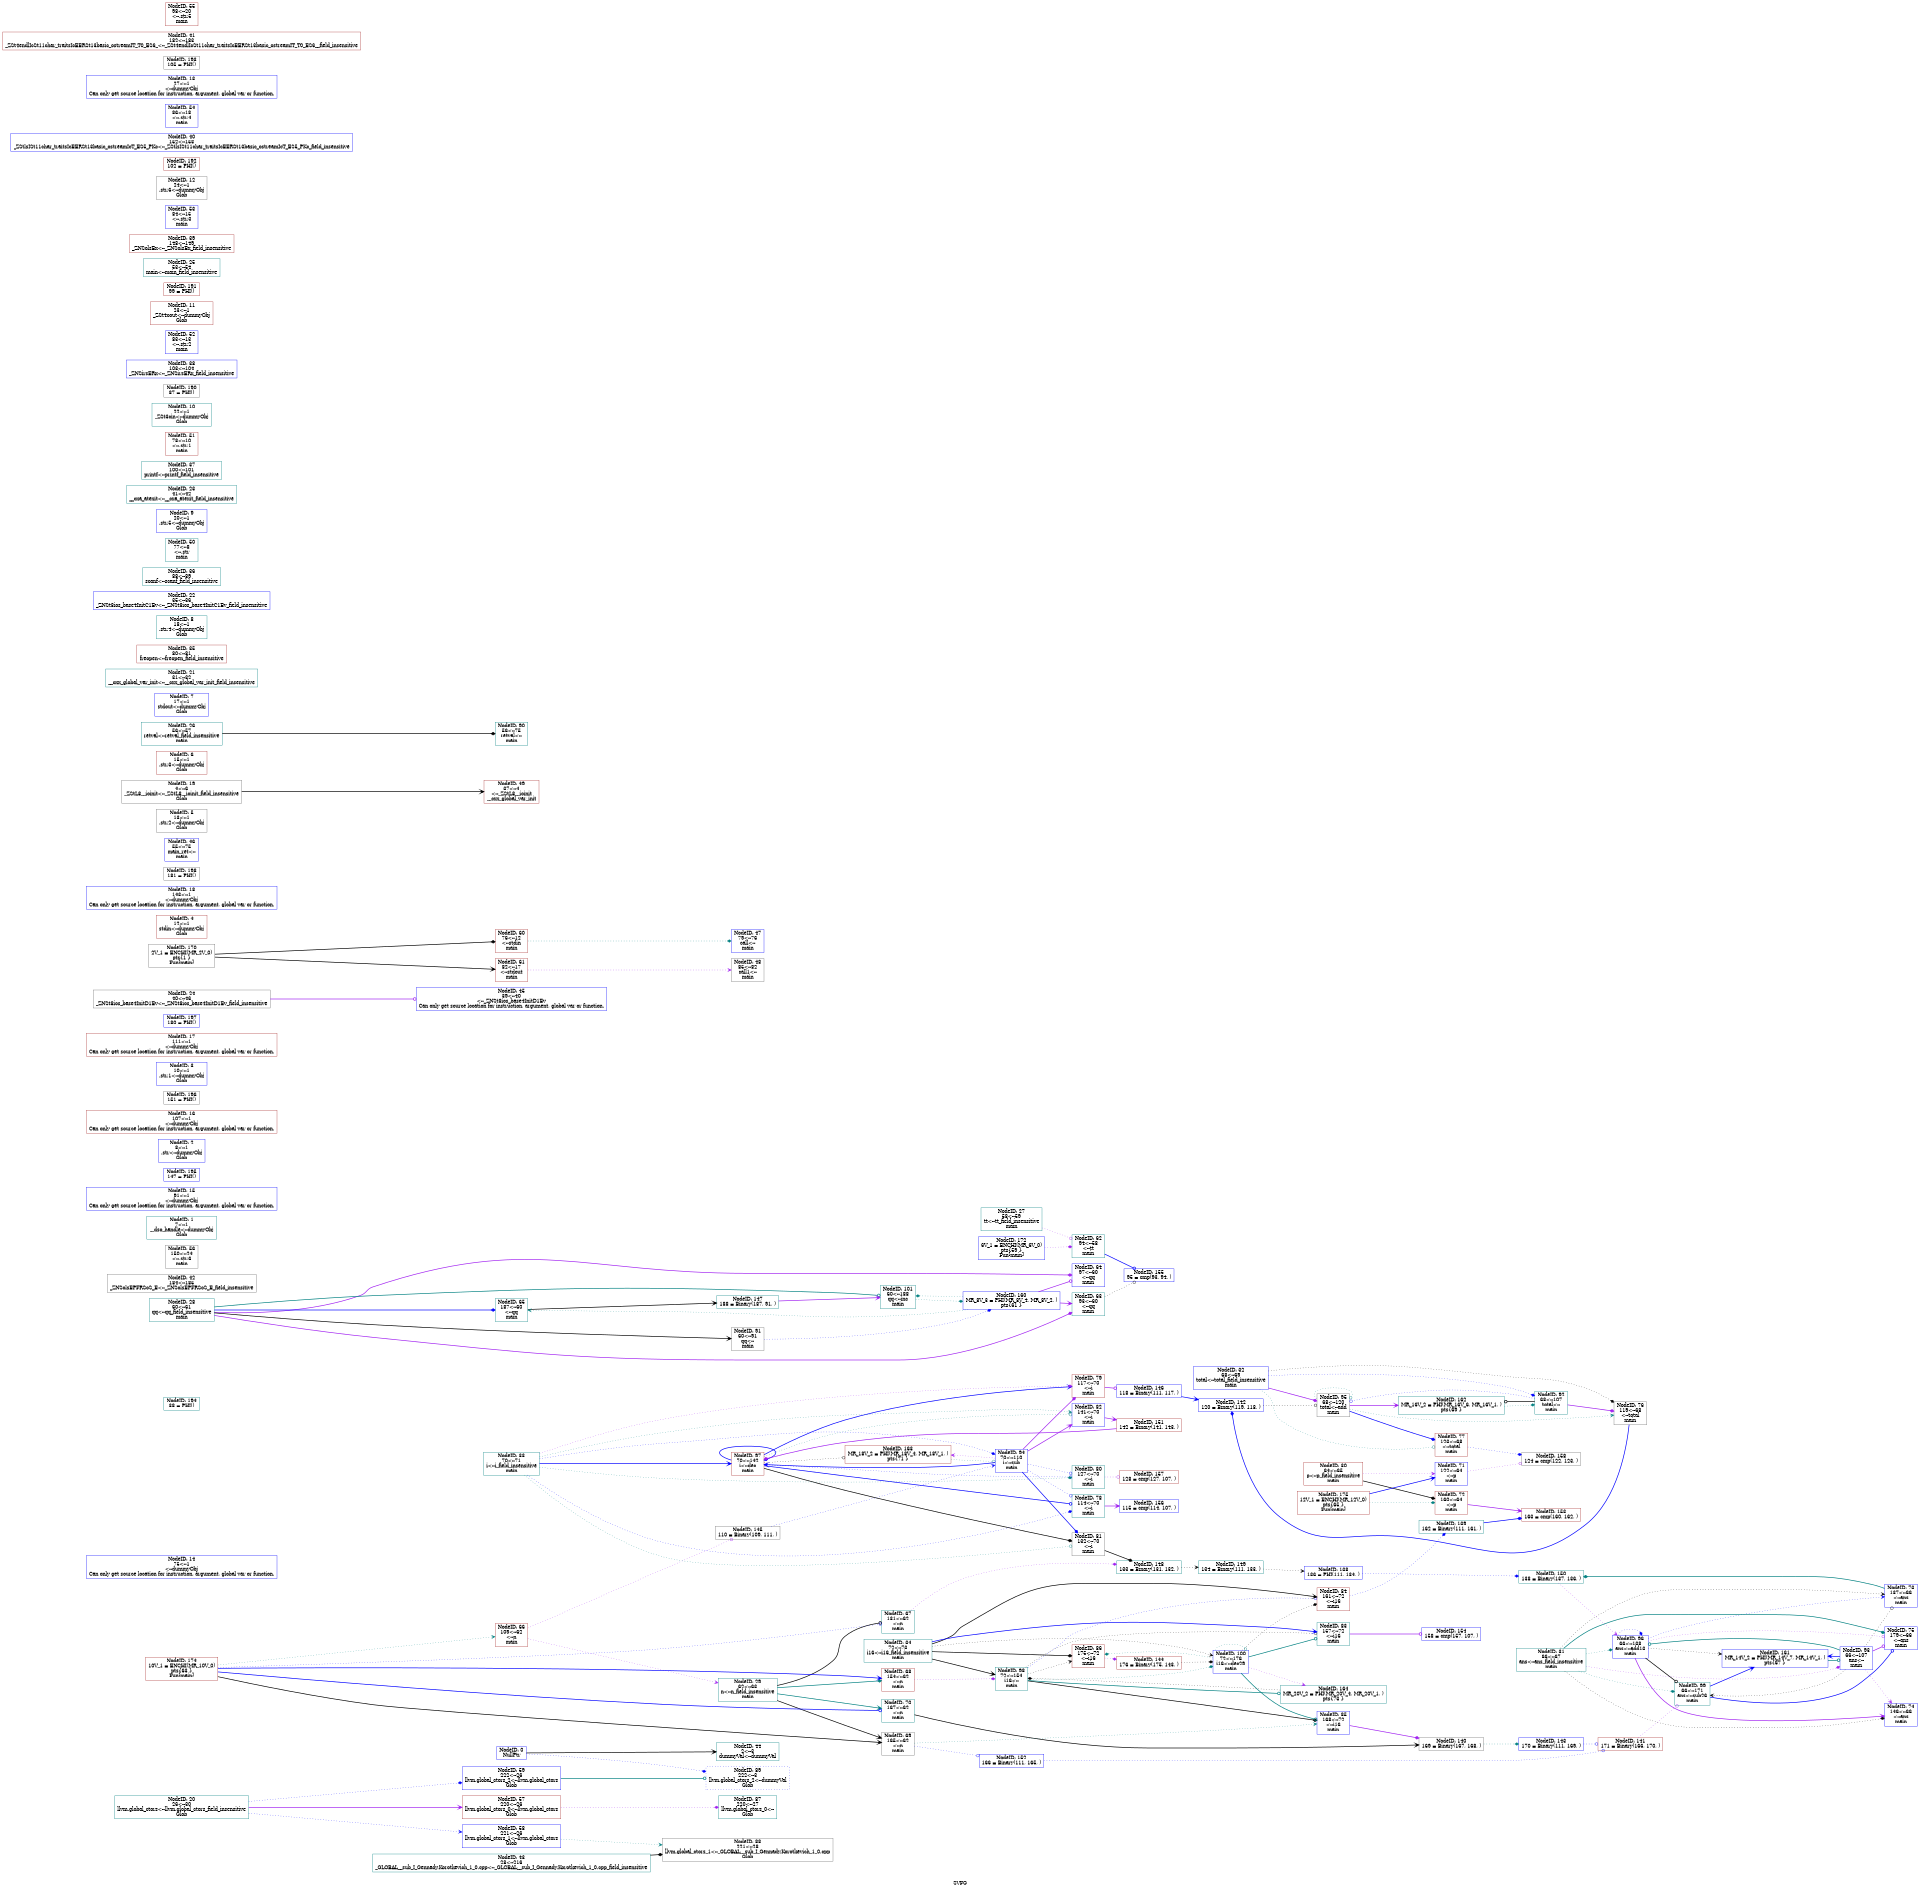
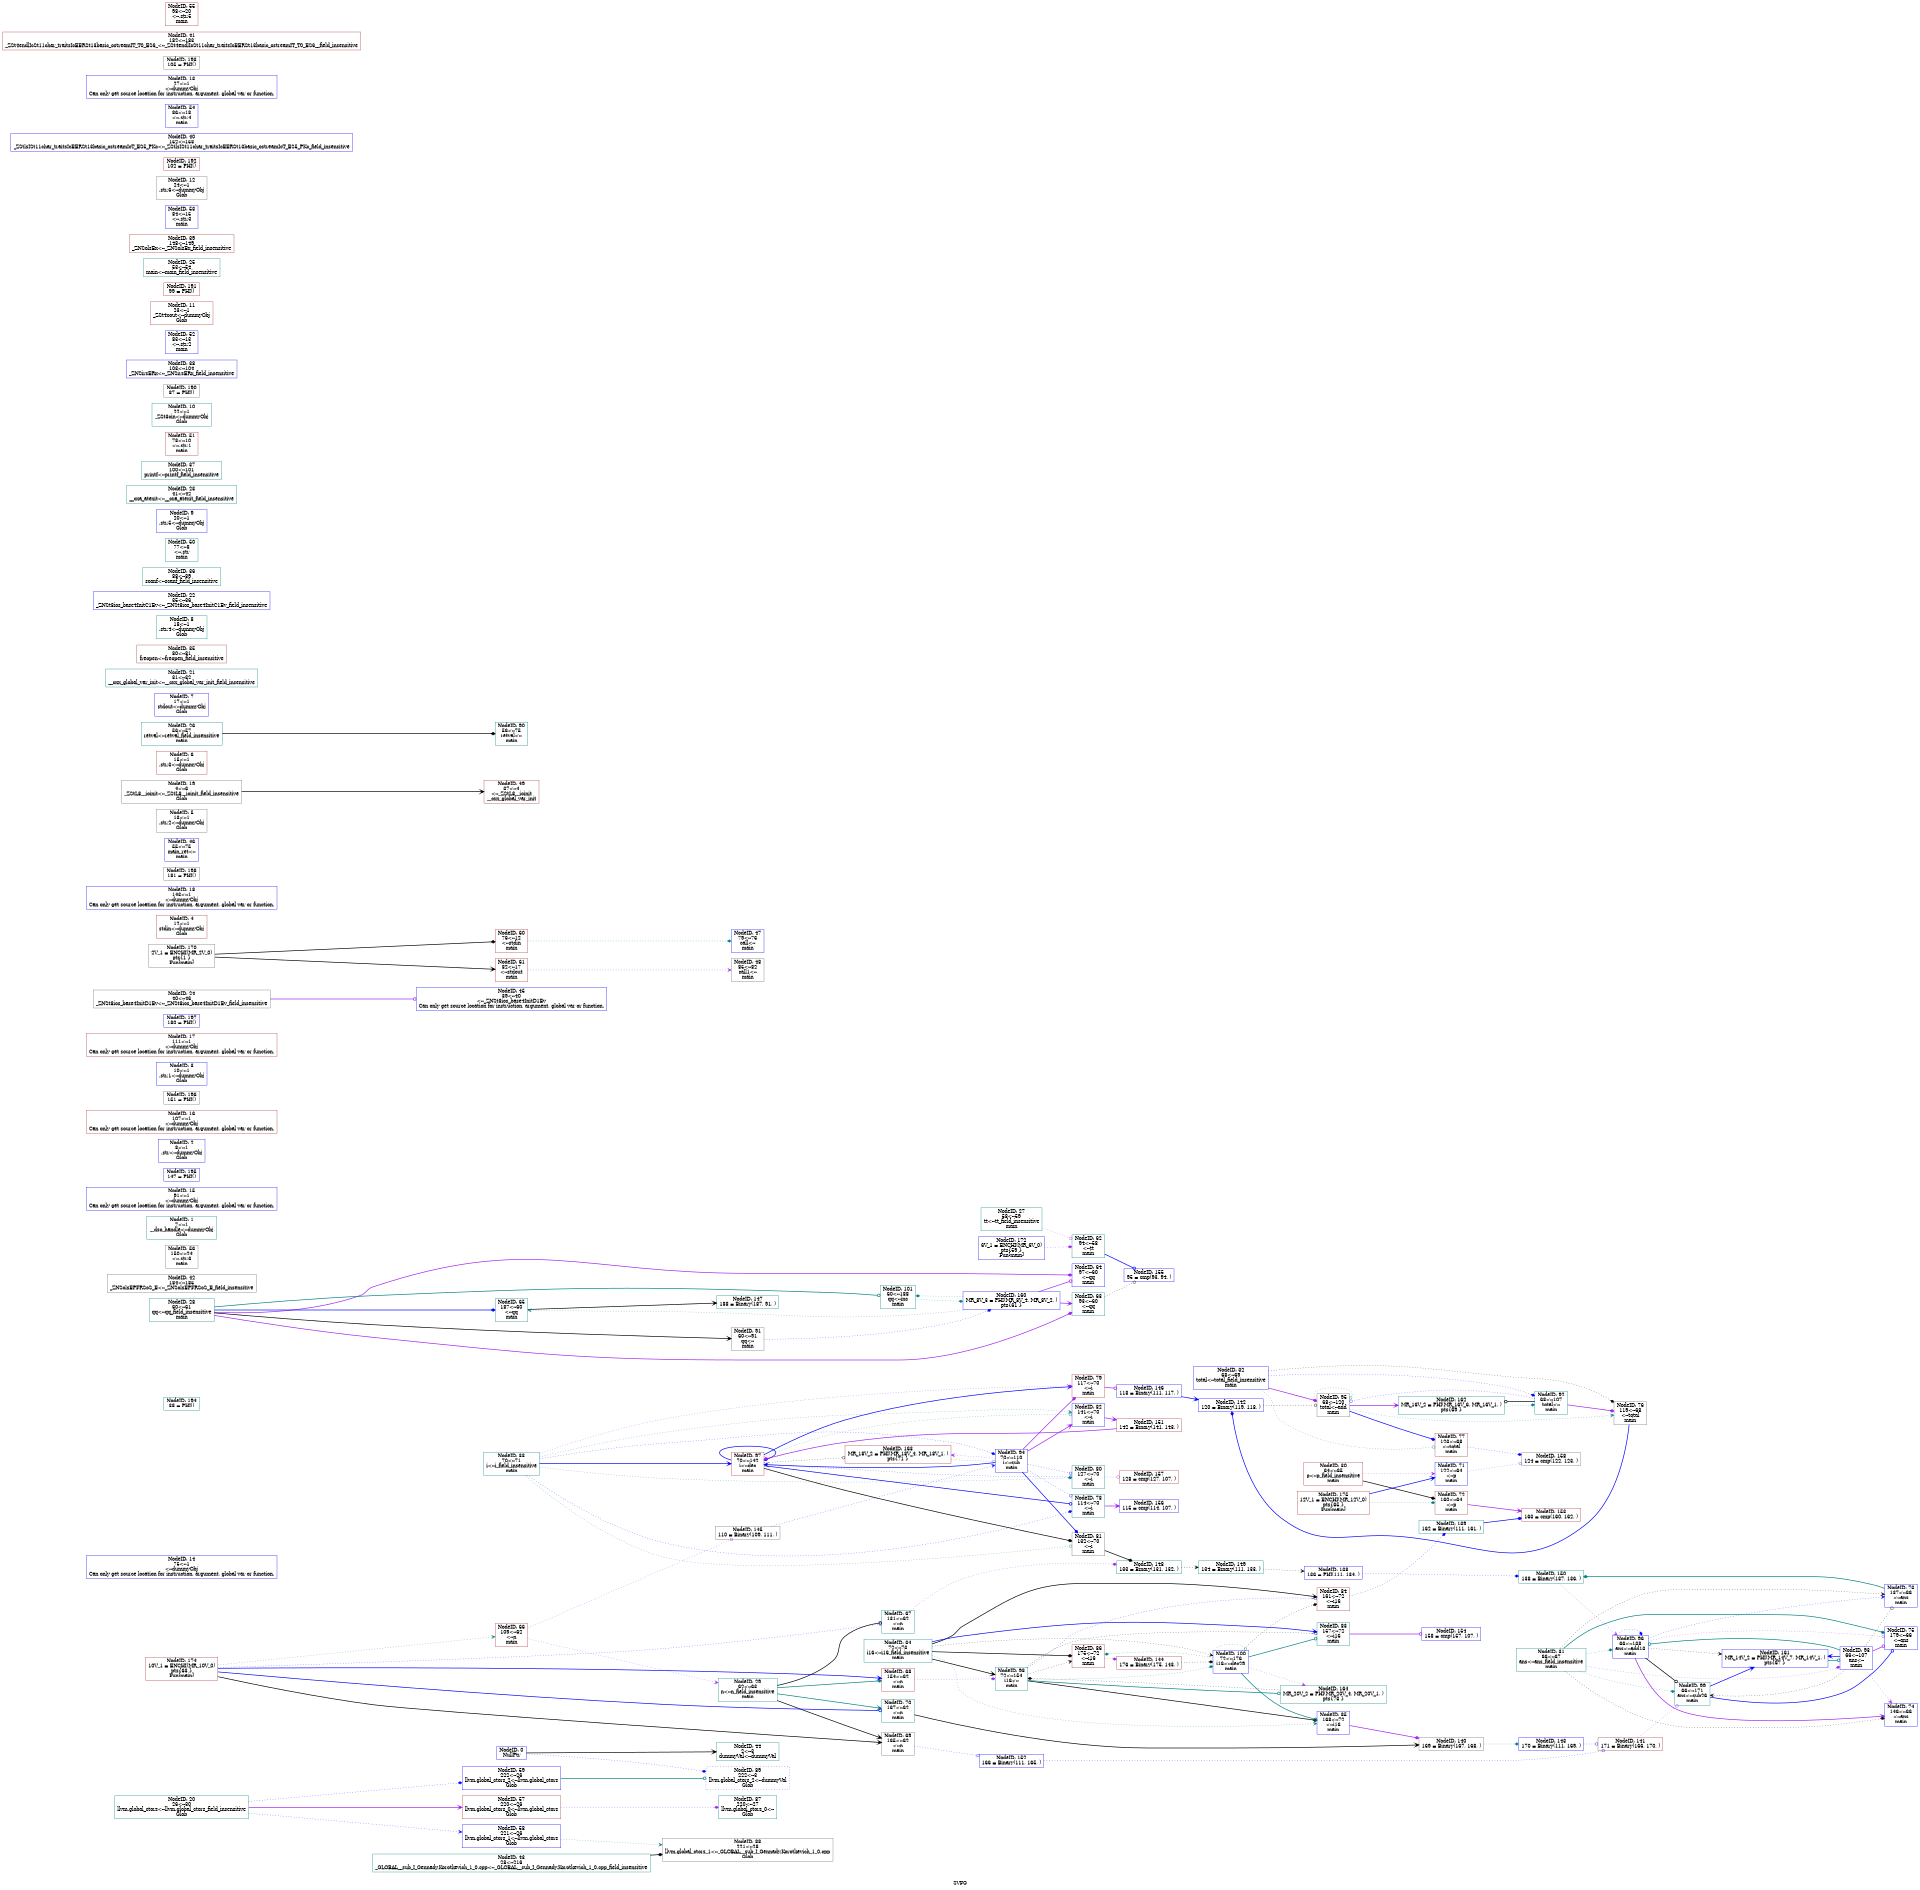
edge "NodeID: 147" -> "NodeID: 101": removed
edge "NodeID: 69" -> "NodeID: 85": now "NodeID: 34" -> "NodeID: 85"
